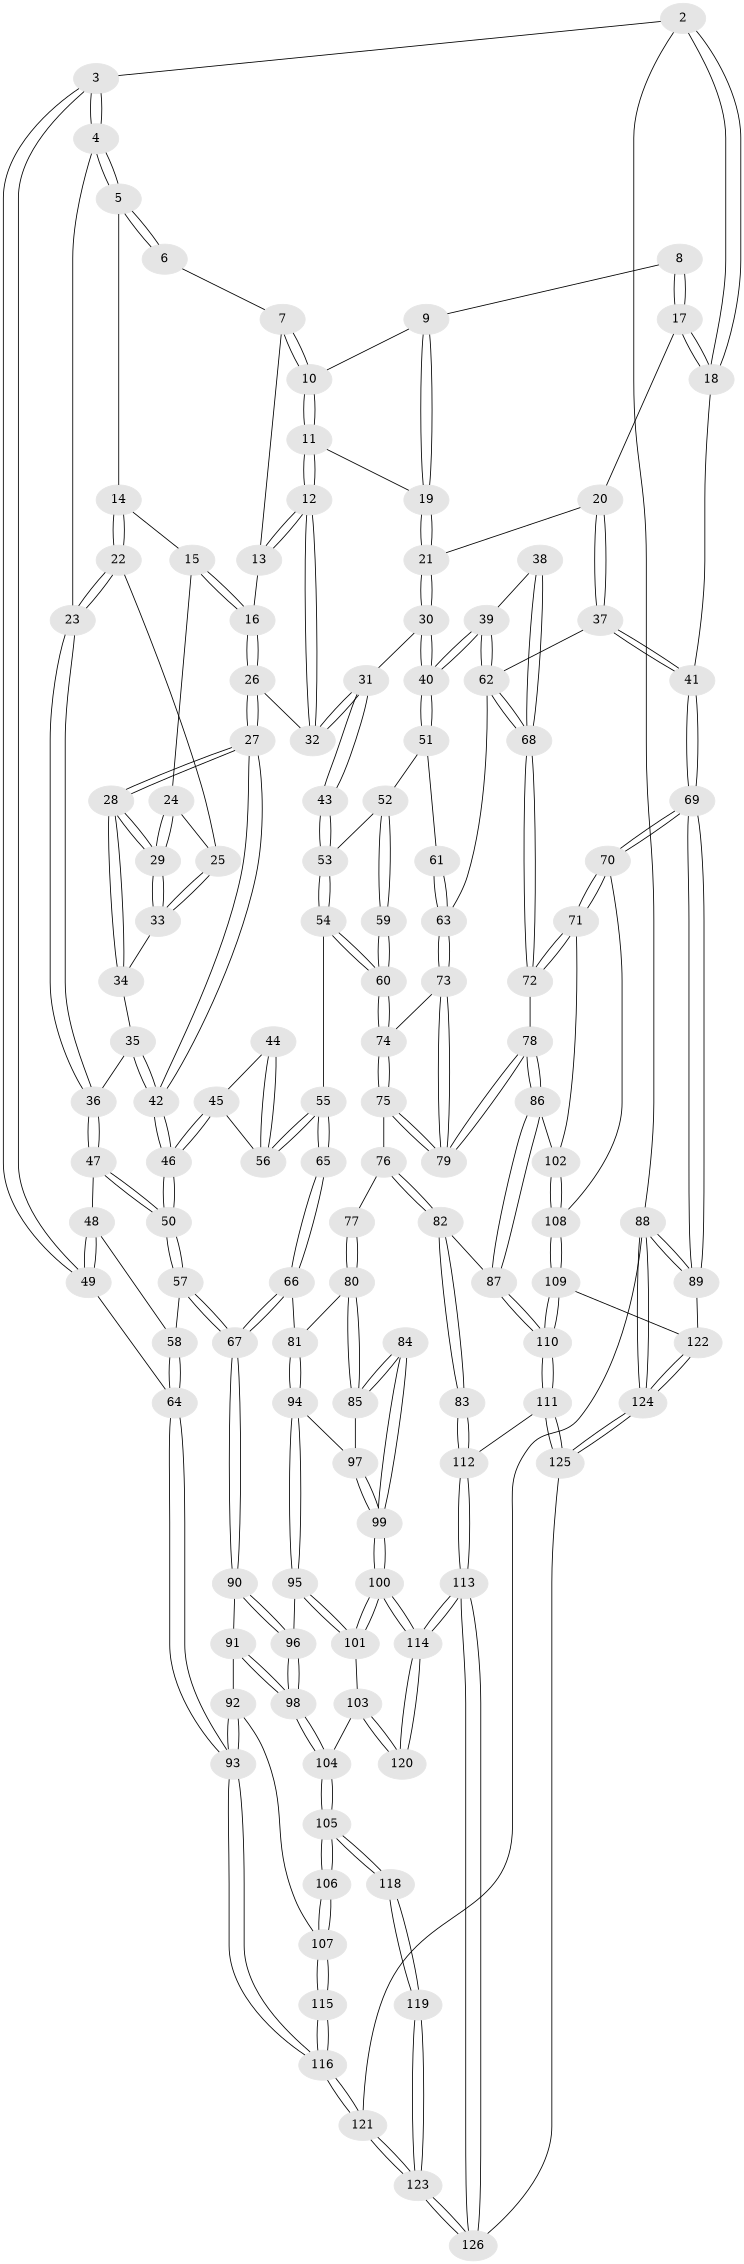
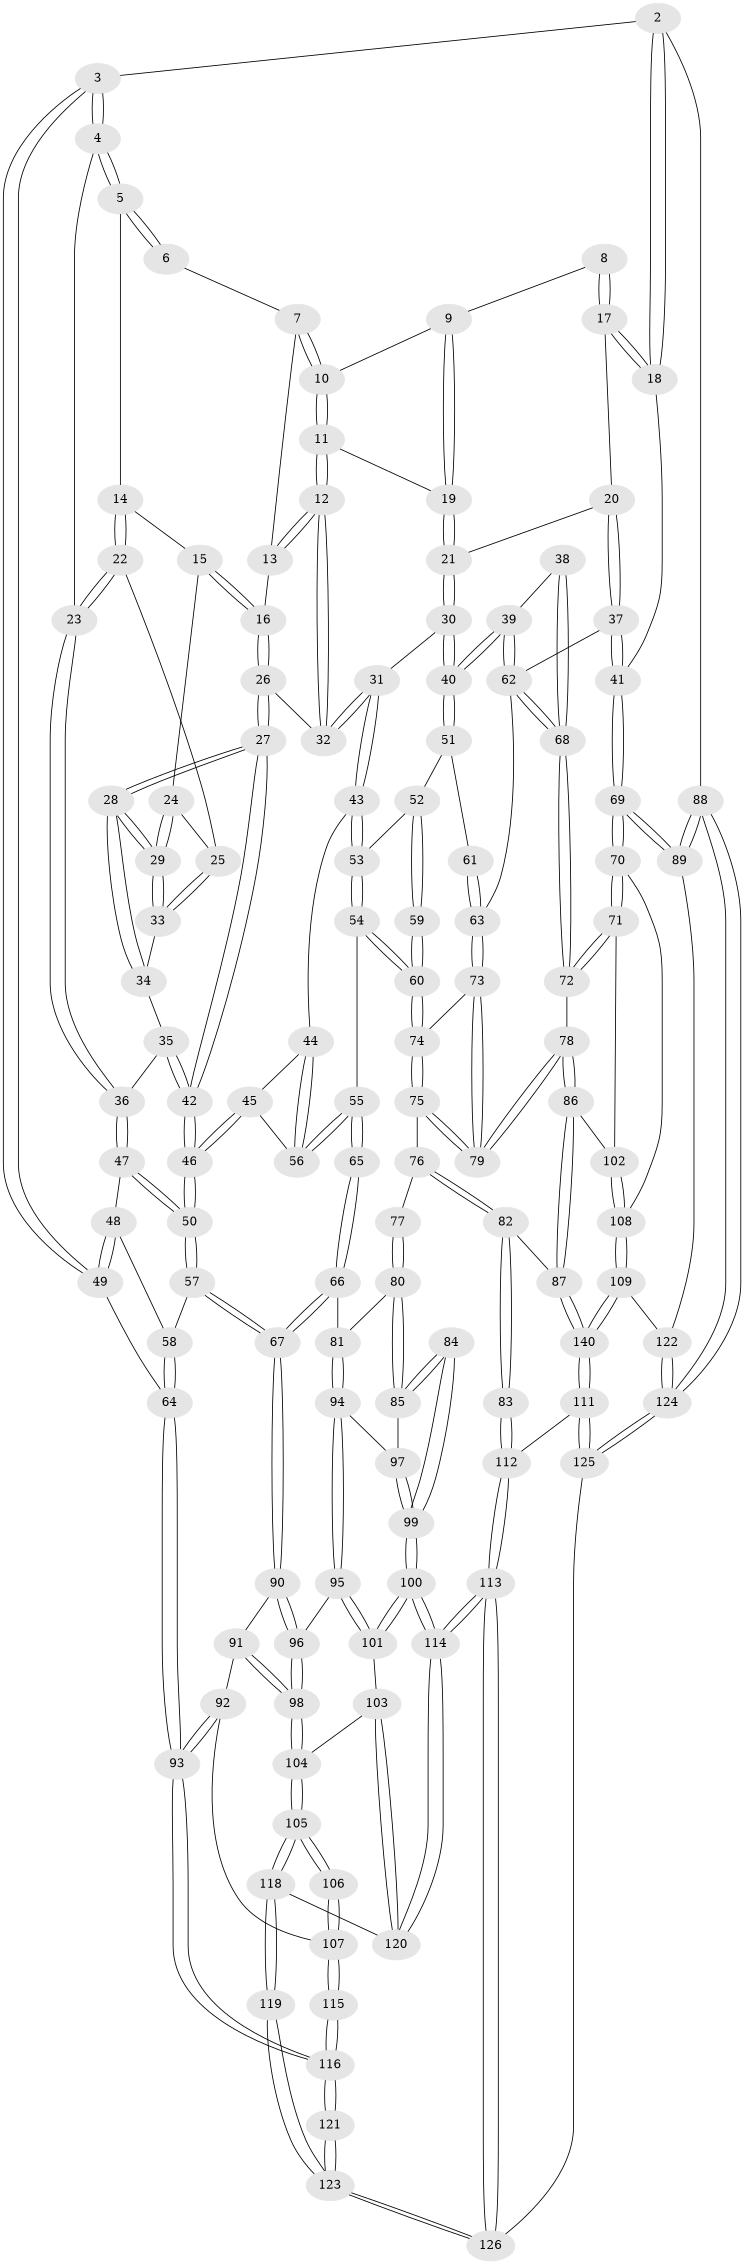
edge "43" -- "44": added
node "110": label "110" -> "140"
edge "88" -- "121": removed
edge "118" -- "120": added
